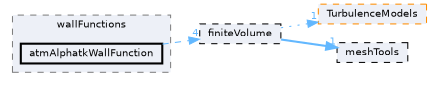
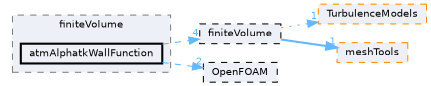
cluster "wallFunctions": label "wallFunctions" -> "finiteVolume"
node "meshTools": color black -> darkorange
node "OpenFOAM": added
